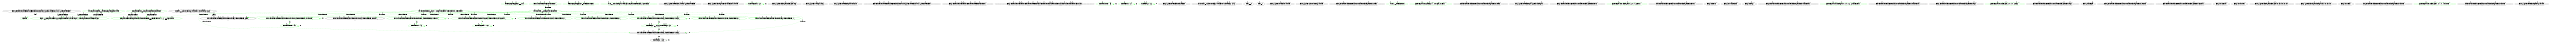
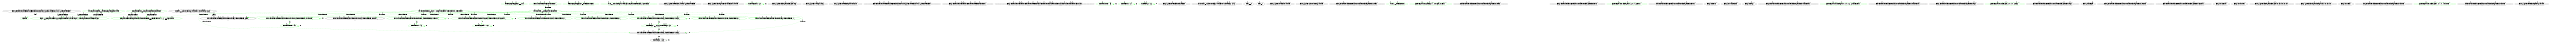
node "Entry System.DateTime.Add(System.TimeSpan)": removed
